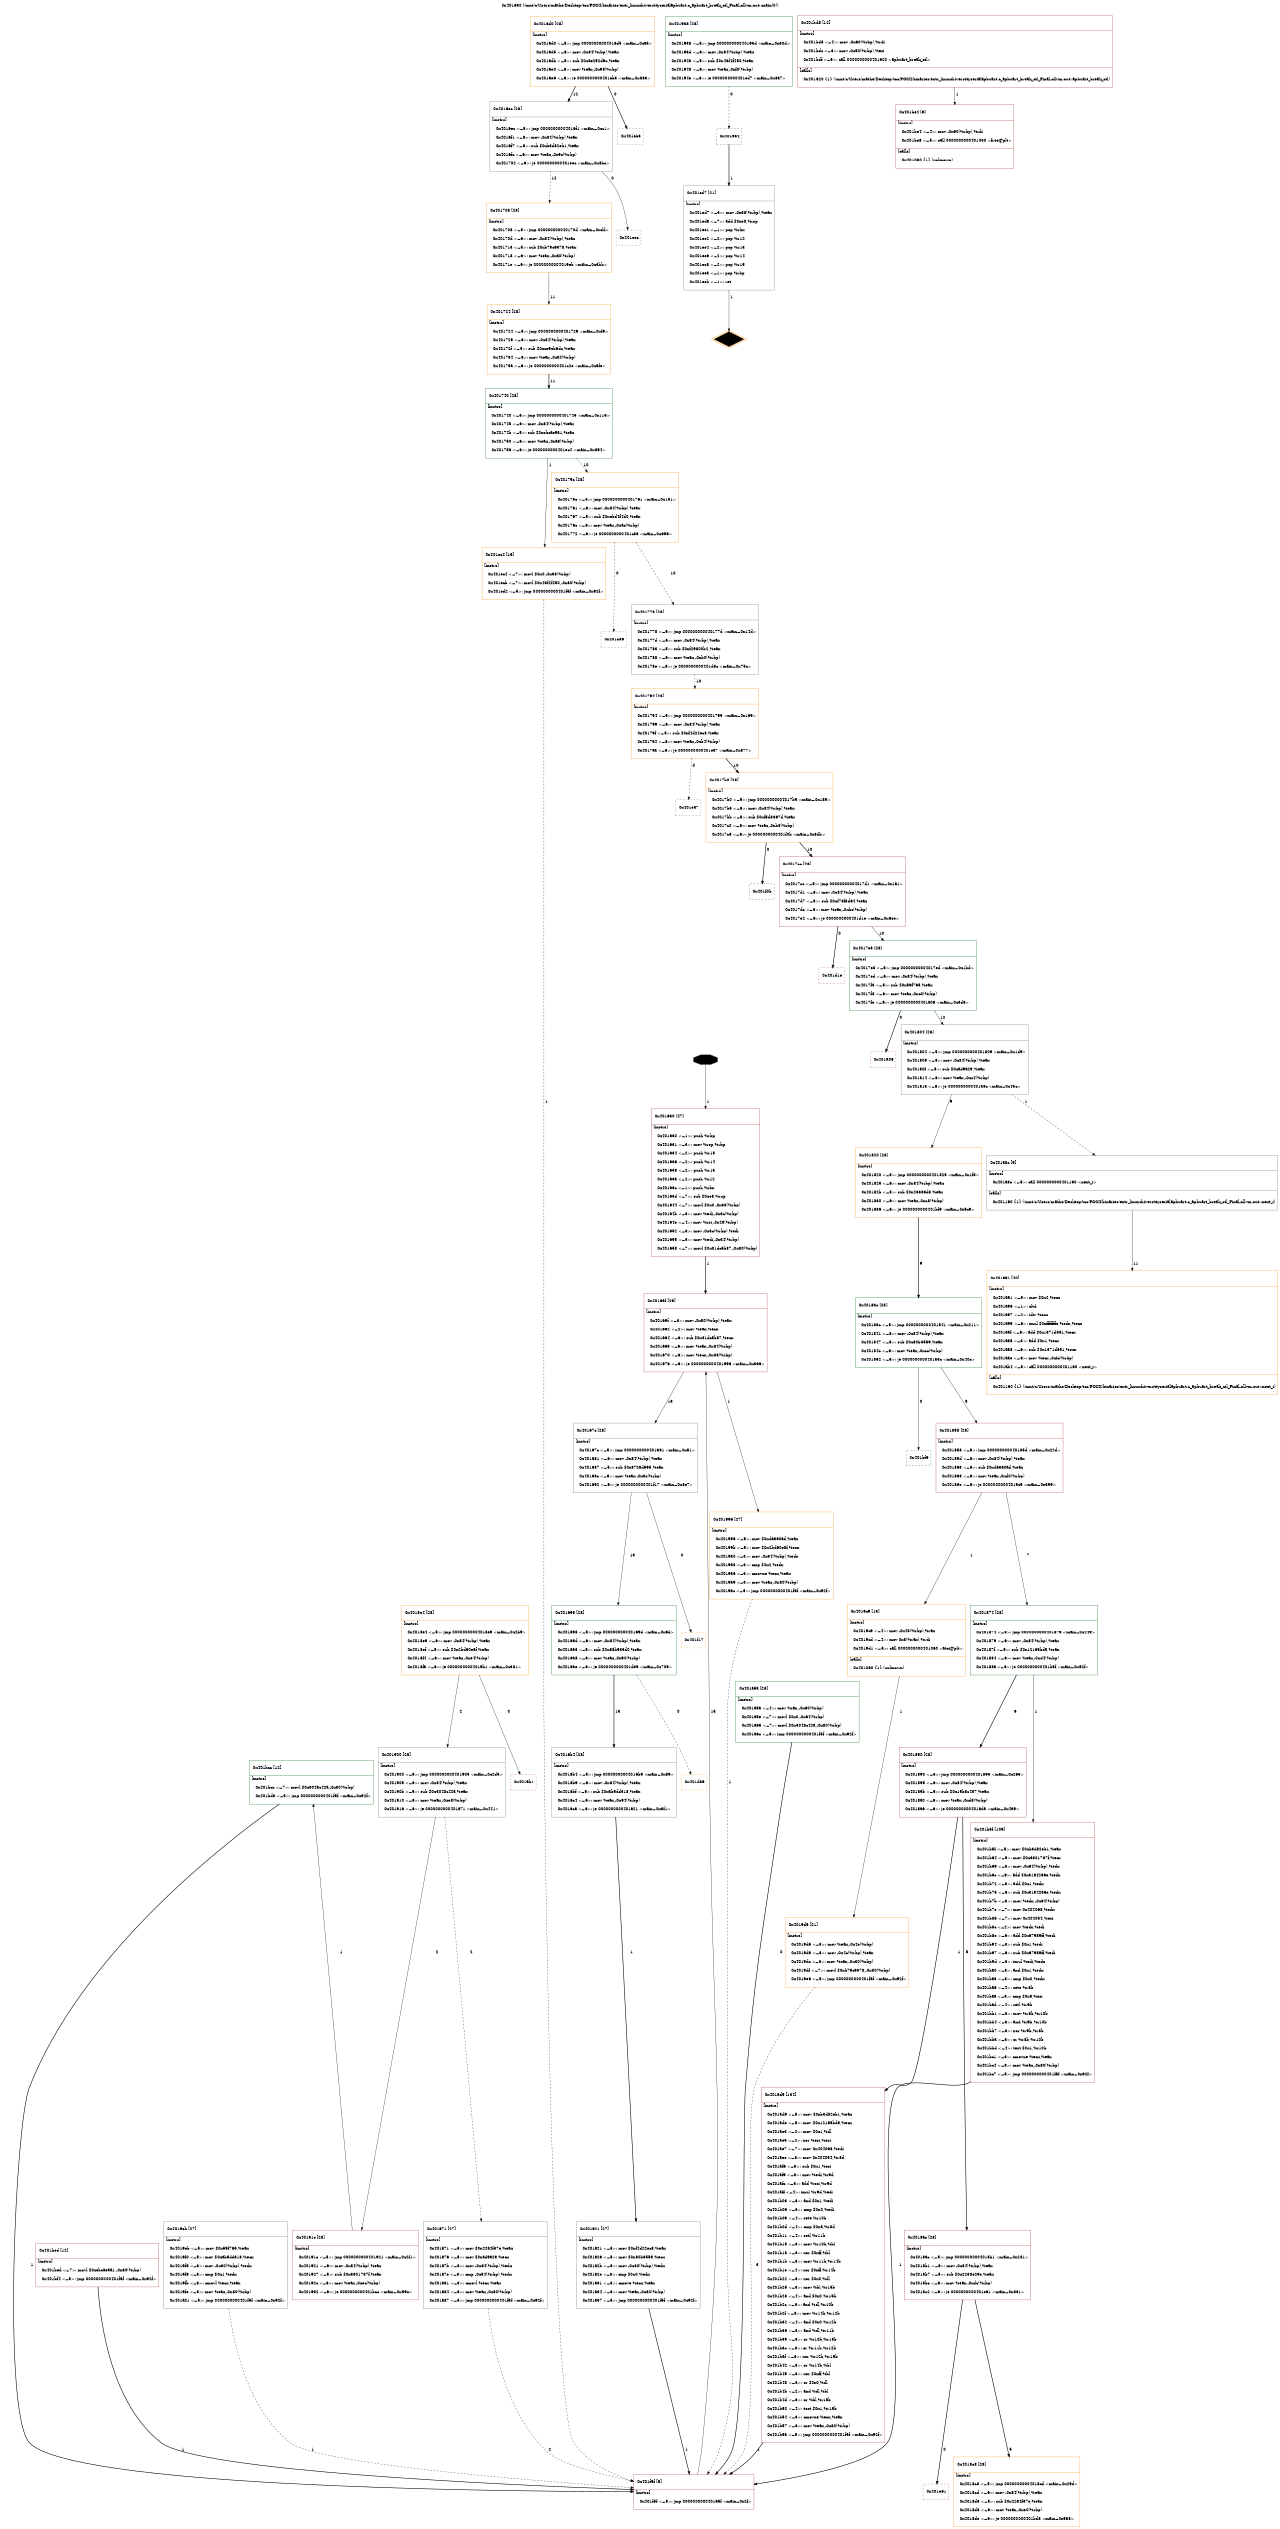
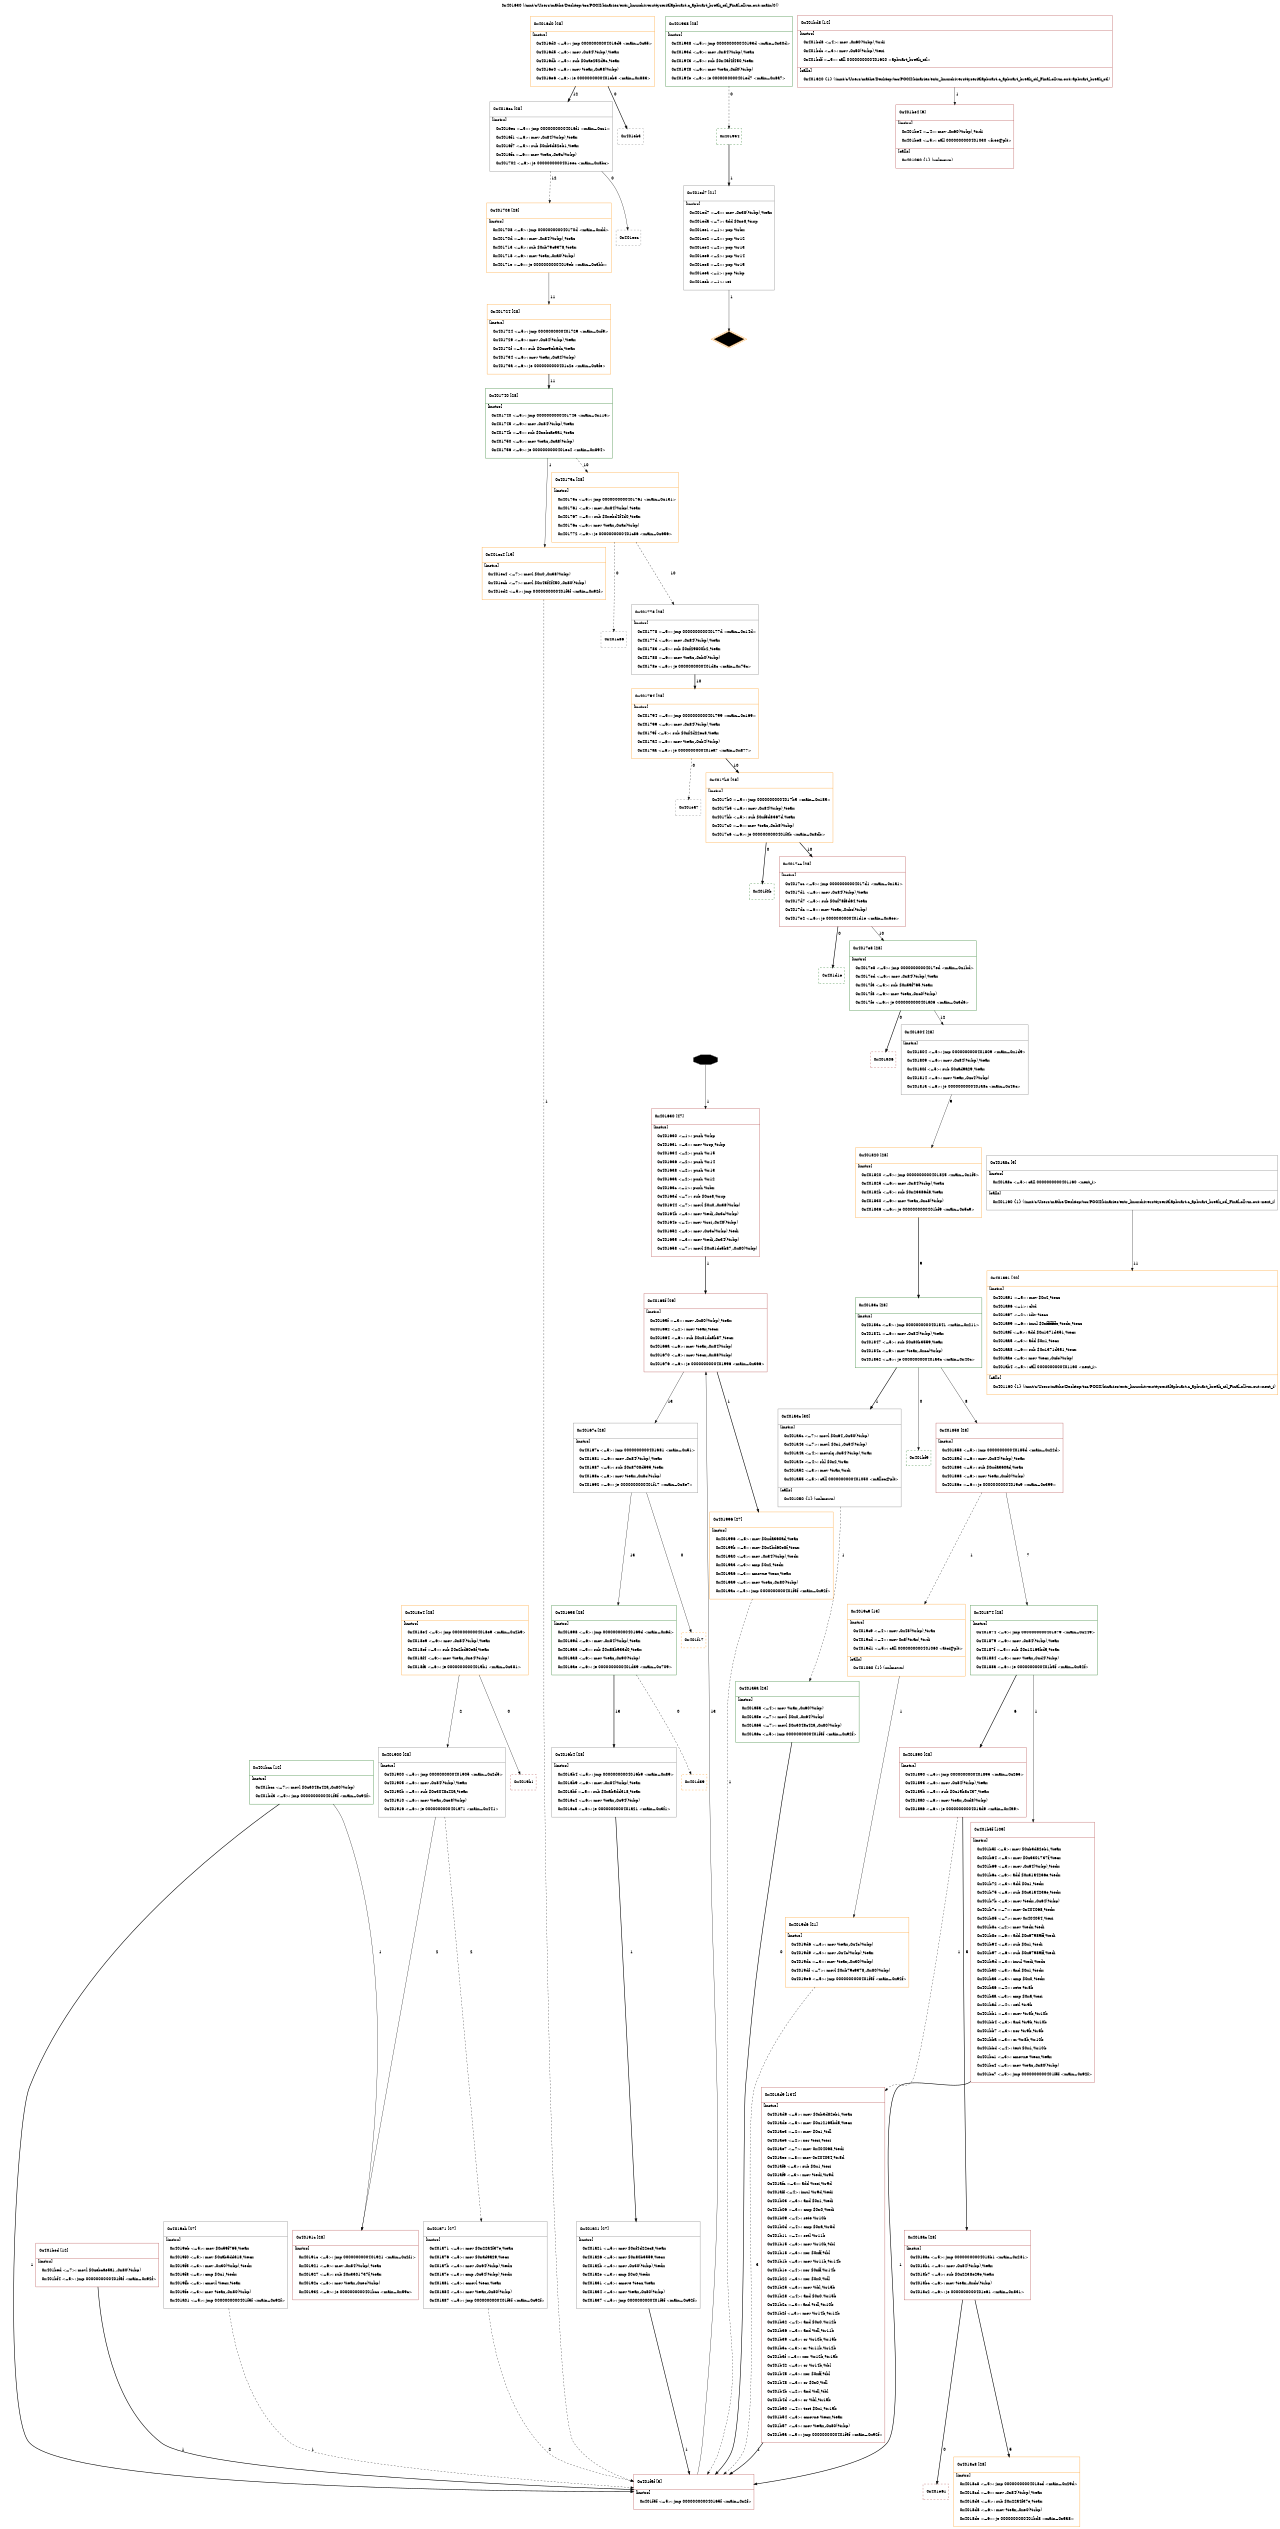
edge "0x401778 [28]" -> "0x401794 [28]": style dashed -> bold
node "0x401d1e": color brown -> darkgreen
edge "0x401804 [28]" -> "0x401a8c [5]": removed, label "1"
edge "0x40165f [29]" -> "0x401996 [27]": style solid -> bold
node "0x401a3c [30]": added
edge "0x401858 [28]" -> "0x4019c9 [13]": style solid -> dashed
edge "0x401890 [28]" -> "0x401ad9 [134]": style bold -> dashed
edge "0x40191c [28]" -> "0x401bcc [12]": reversed
